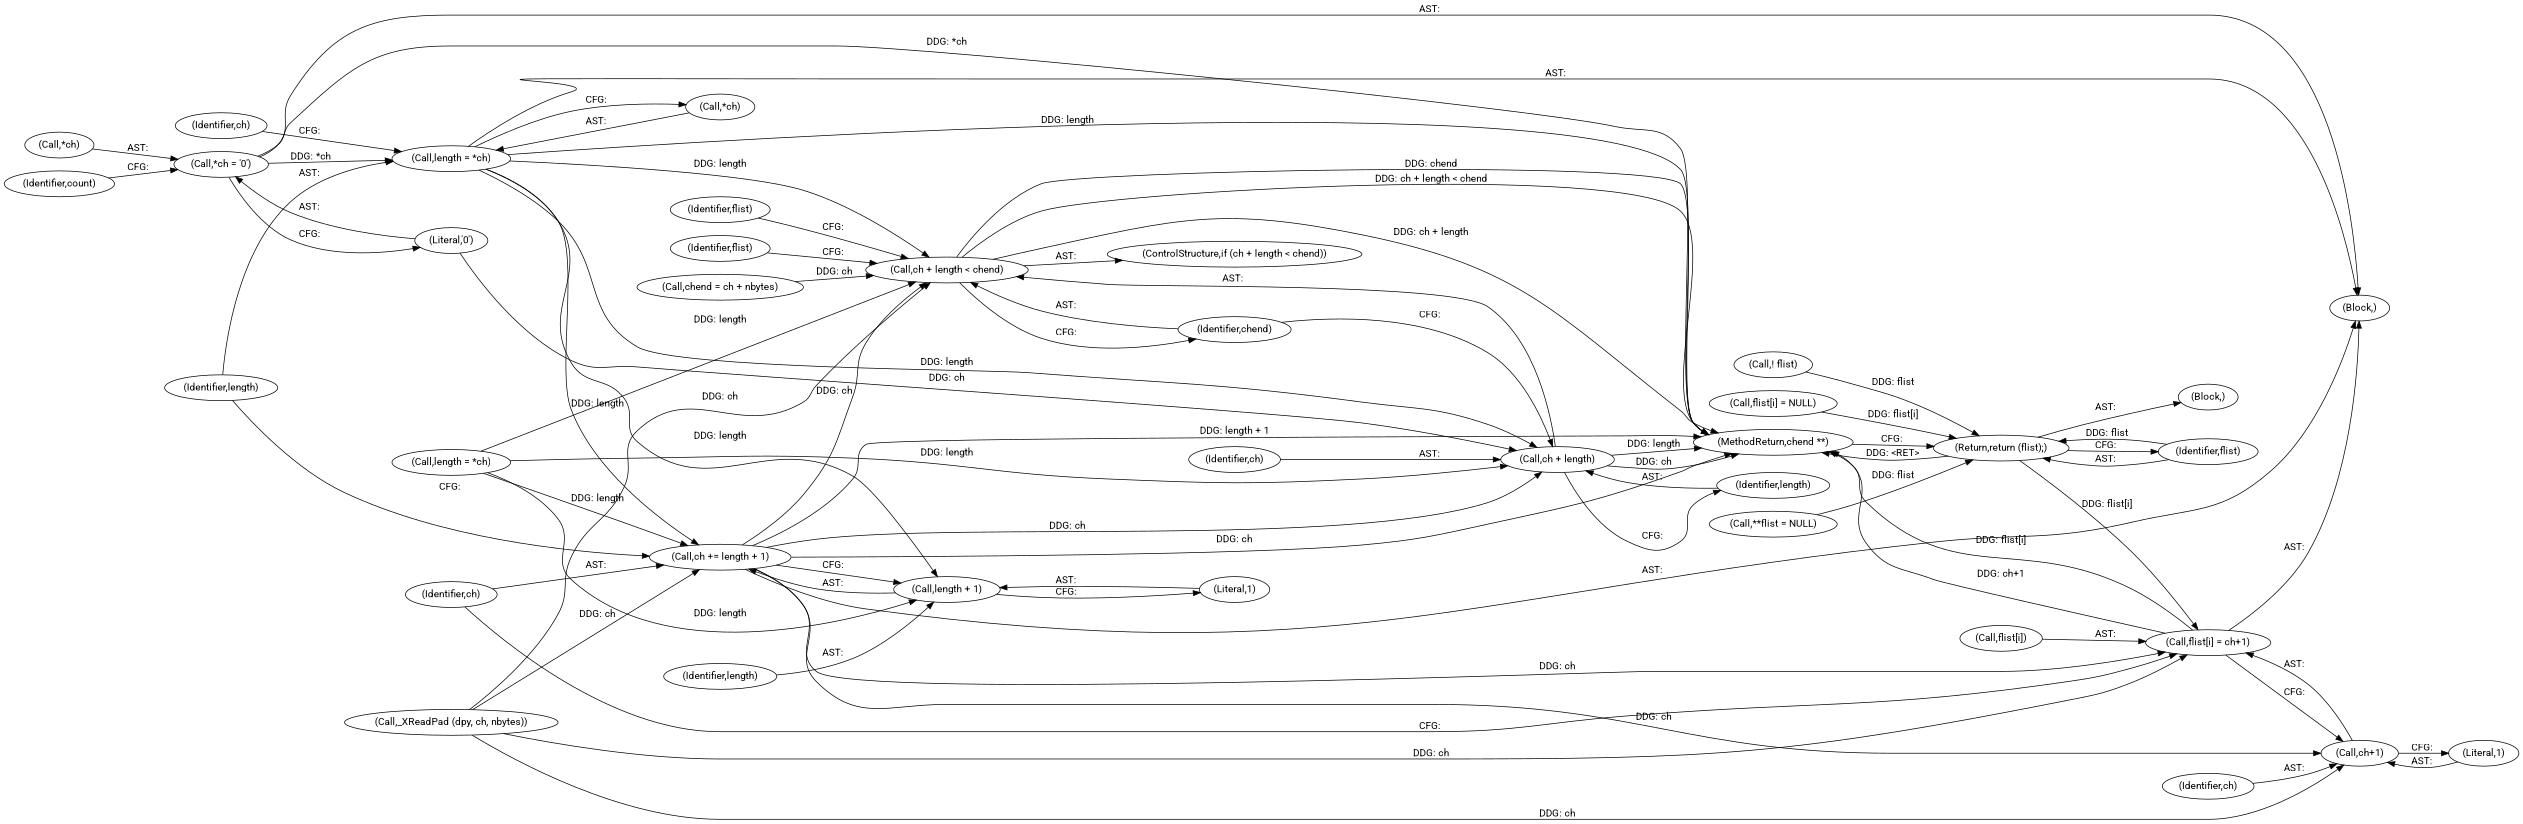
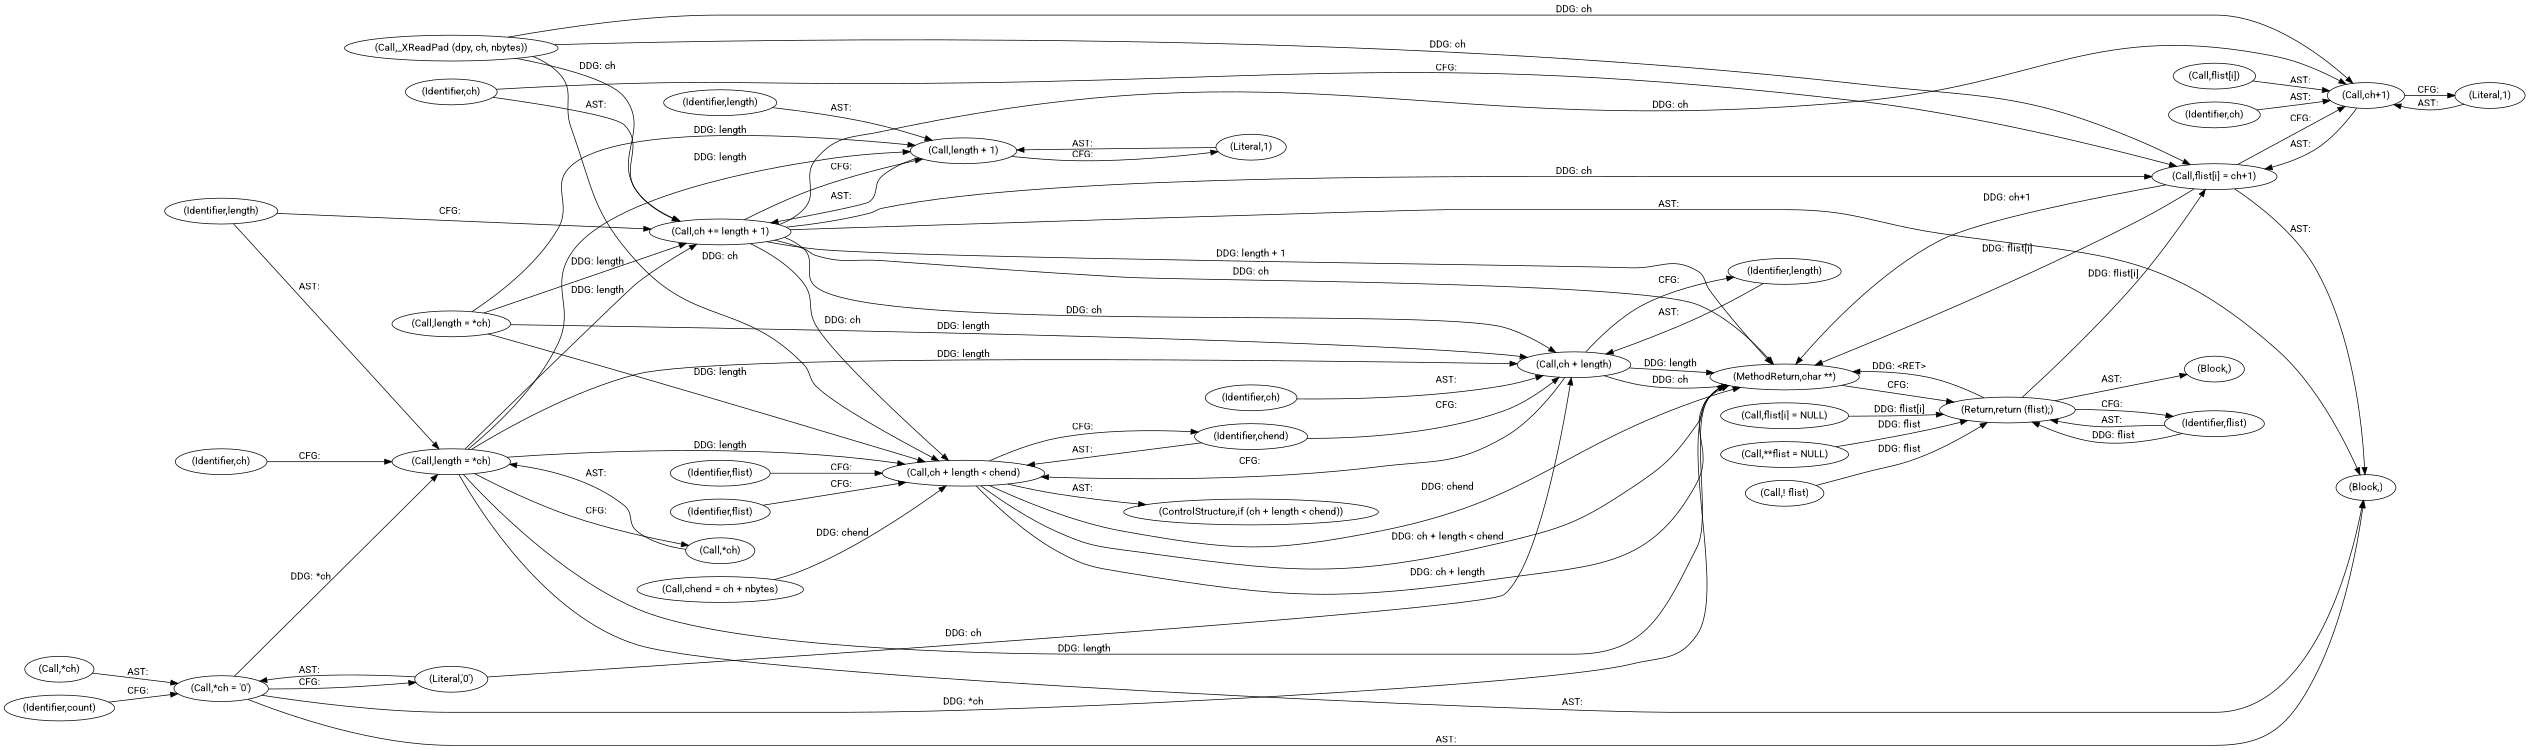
edge "(Call,chend = ch + nbytes)" -> "(Call,ch + length < chend)": label "DDG: ch" -> "DDG: chend"
edge "(Call,ch + length)" -> "(Call,ch + length < chend)": label "AST: " -> "CFG: "
node "(MethodReturn,chend **)": label "(MethodReturn,chend **)" -> "(MethodReturn,char **)"
edge "(Call,flist[i])" -> "(Call,flist[i] = ch+1)": now "(Call,flist[i])" -> "(Call,ch+1)"
